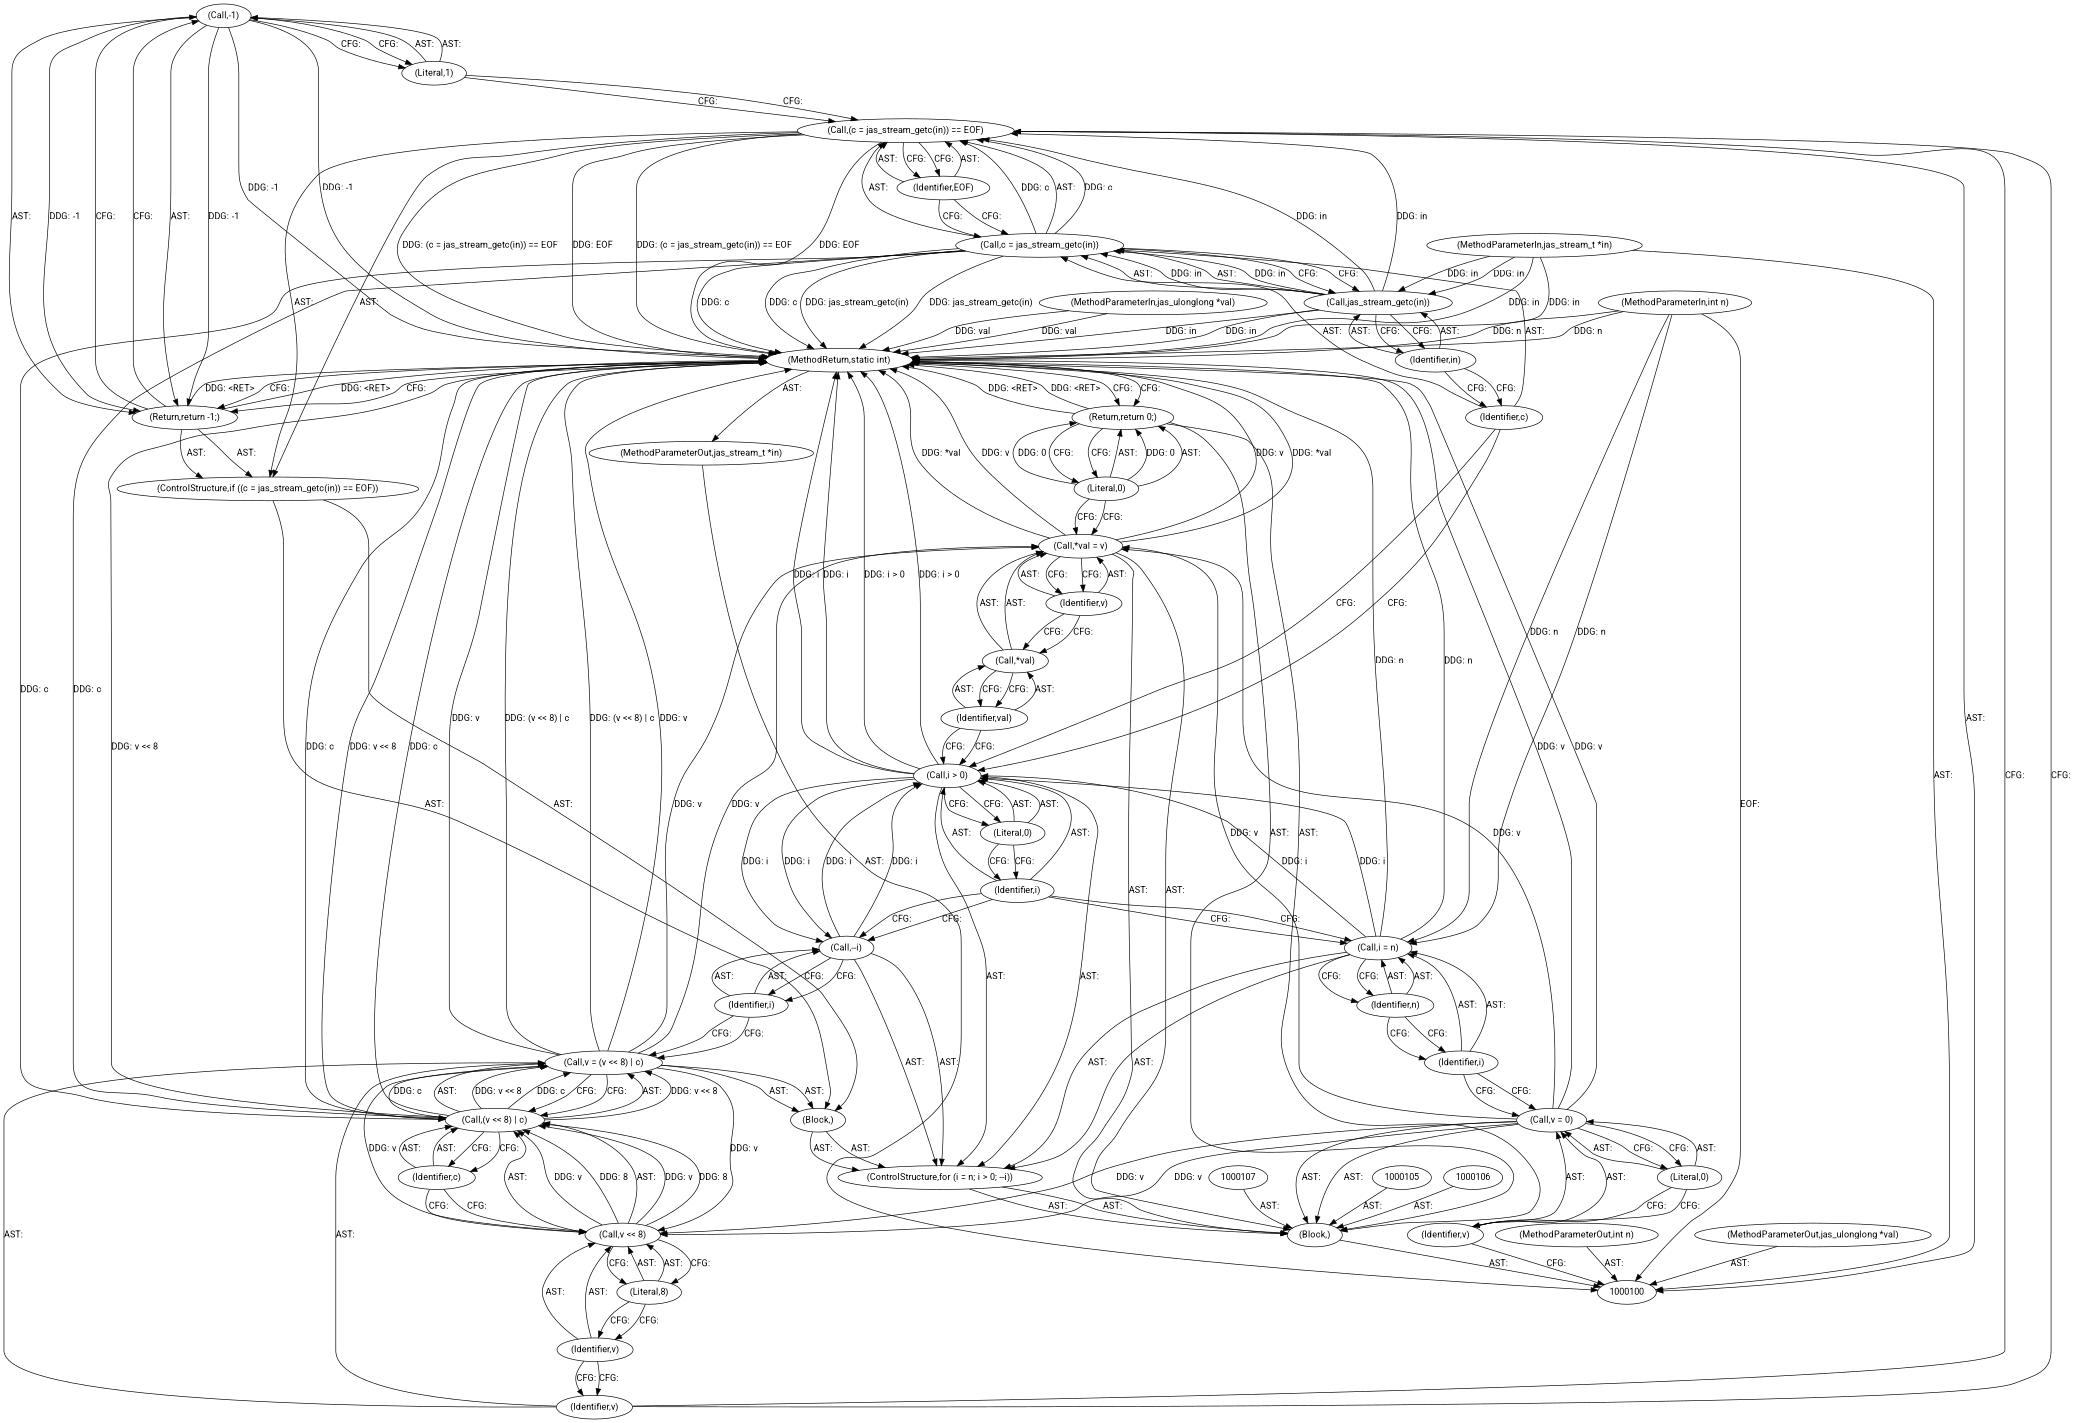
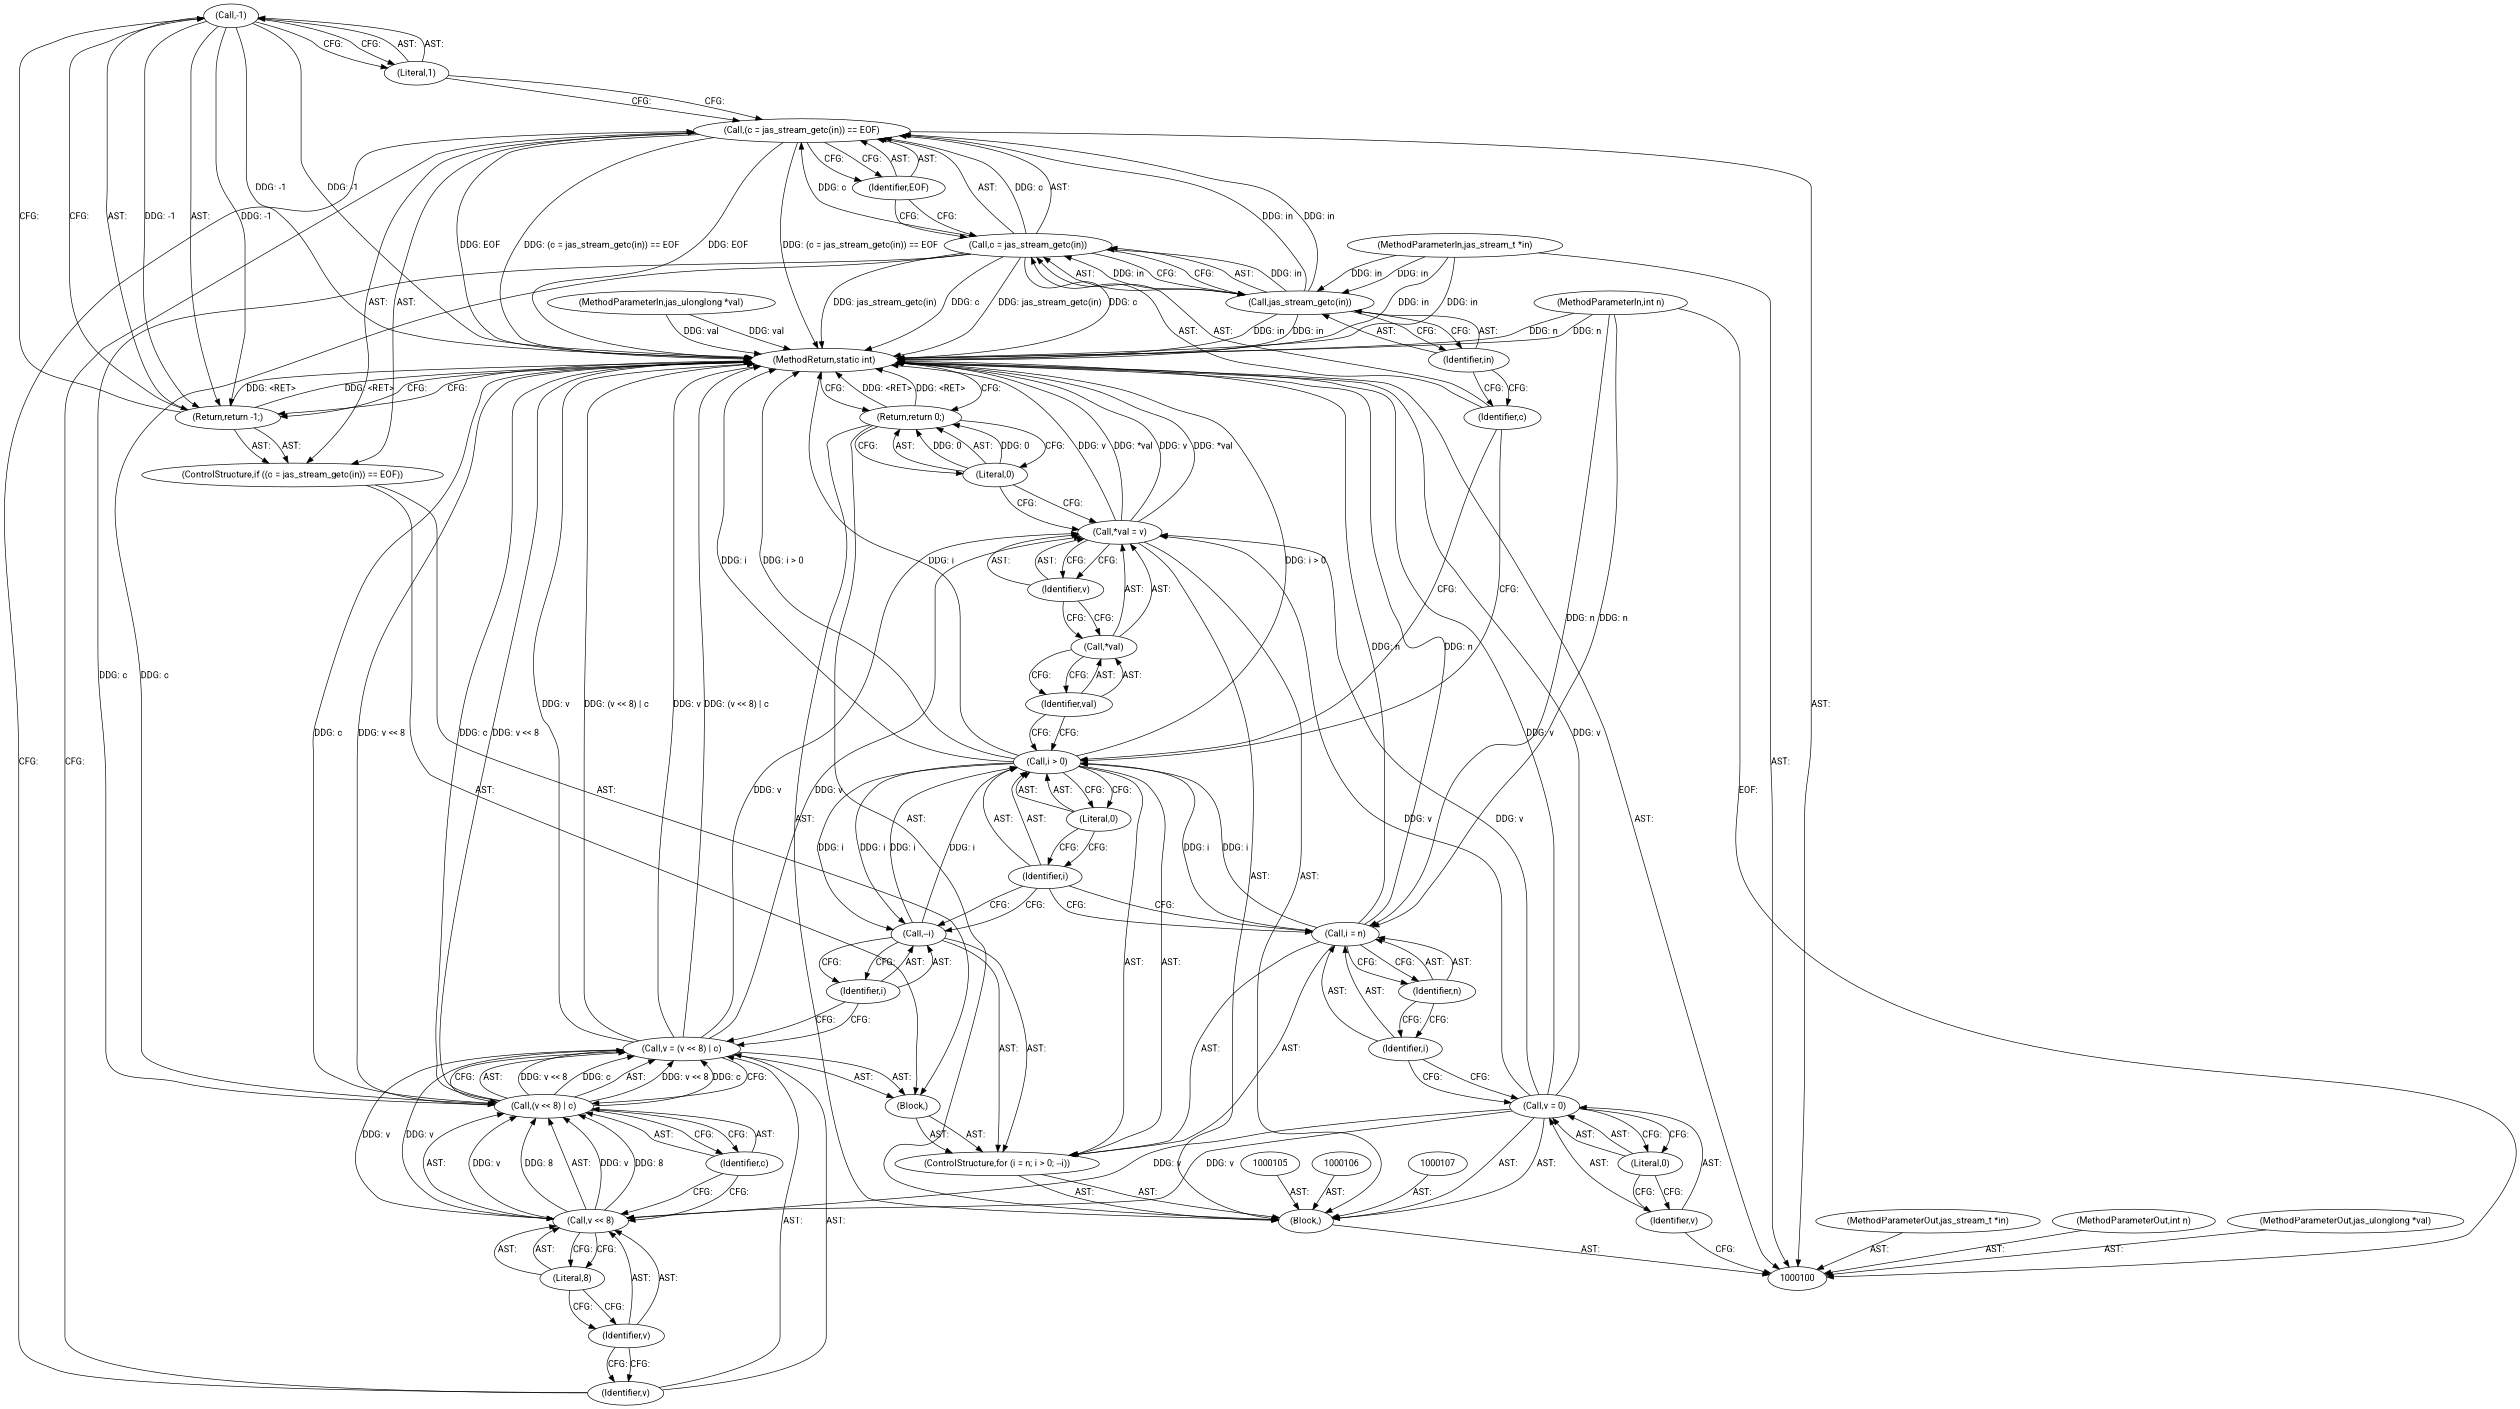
edge "(MethodReturn,static int)" -> "(MethodParameterOut,jas_stream_t *in)": now "(MethodReturn,static int)" -> "1000100"
